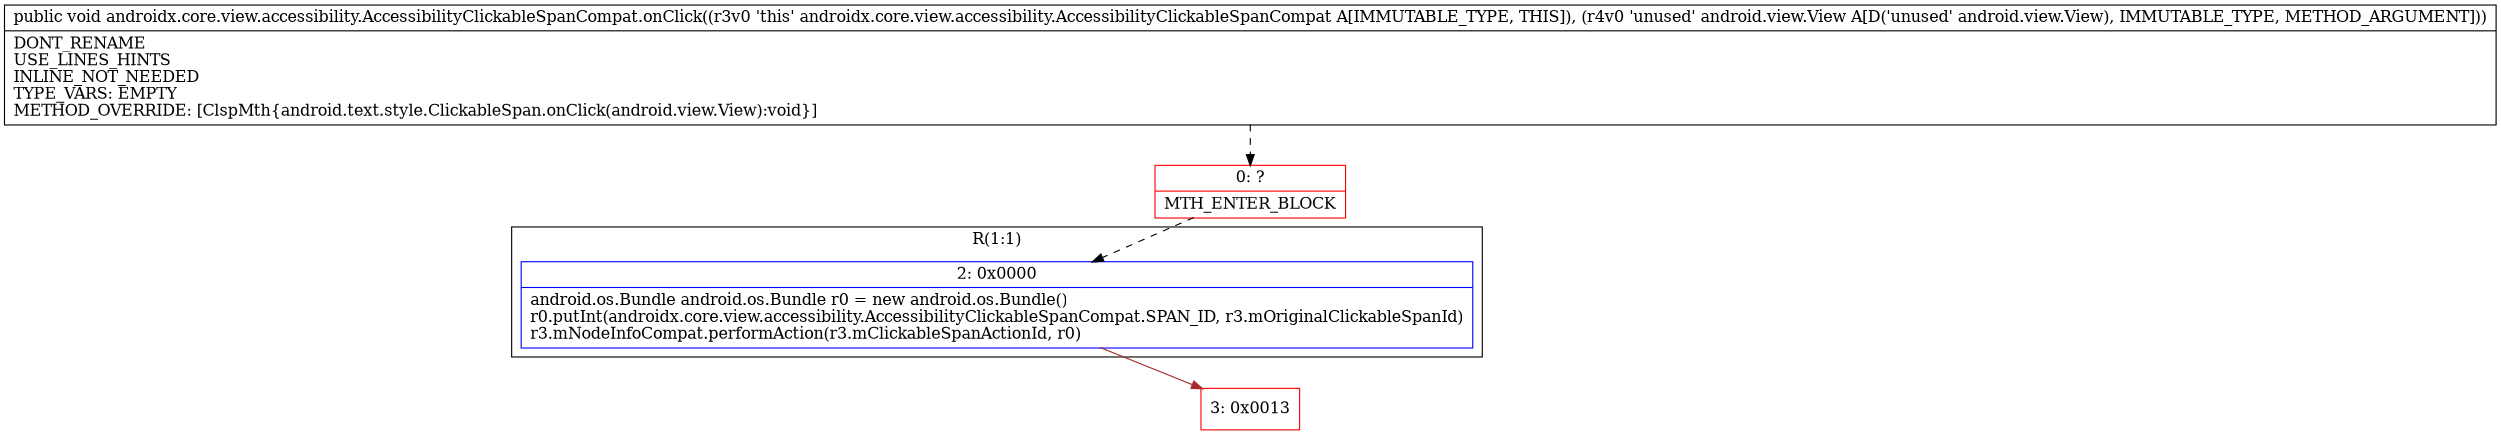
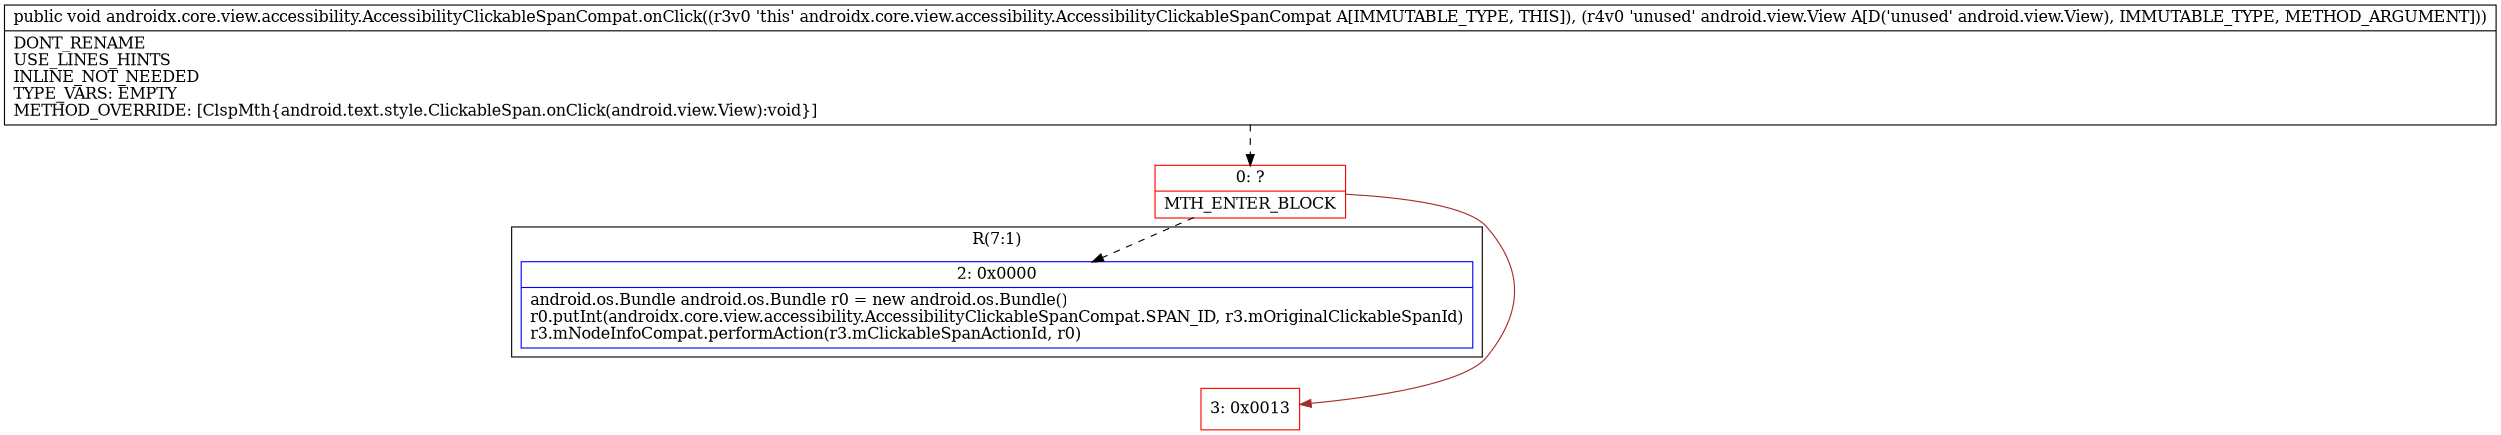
cluster "R(1:1)": label "R(1:1)" -> "R(7:1)"
edge "2: 0x0000" -> "3: 0x0013": now "0: ?" -> "3: 0x0013"
